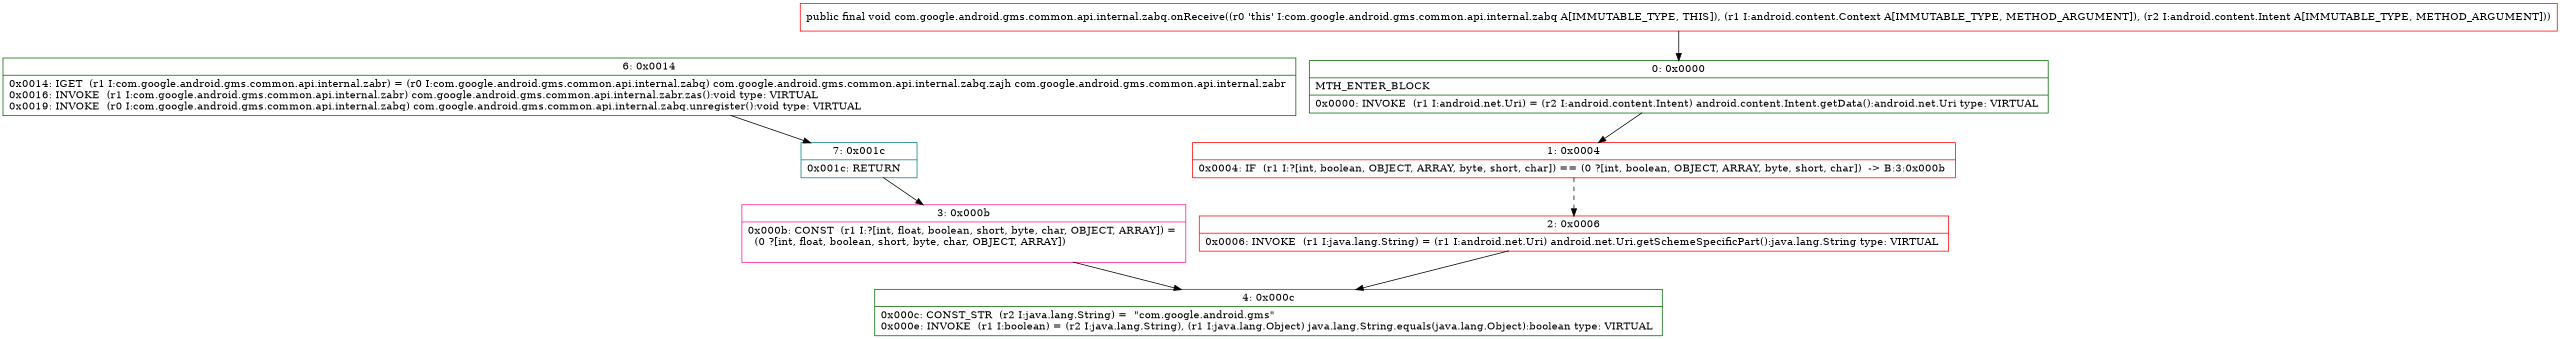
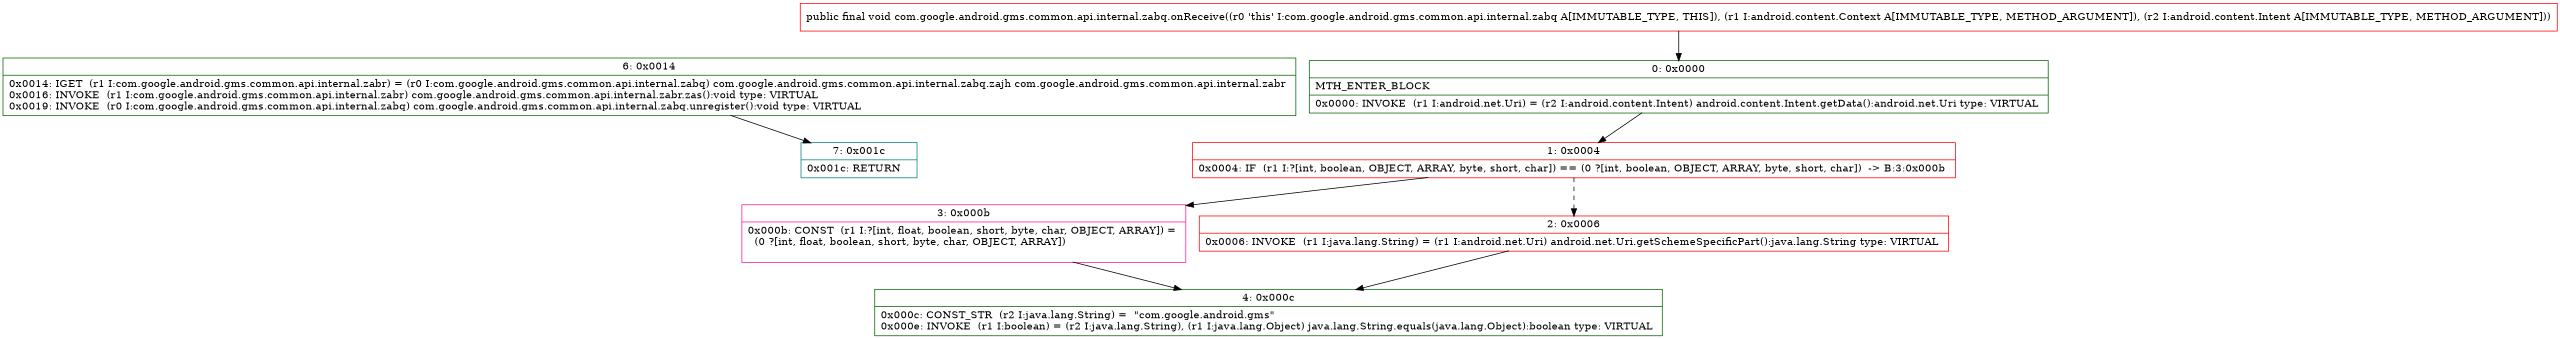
edge "7: 0x001c" -> "3: 0x000b": now "1: 0x0004" -> "3: 0x000b"
